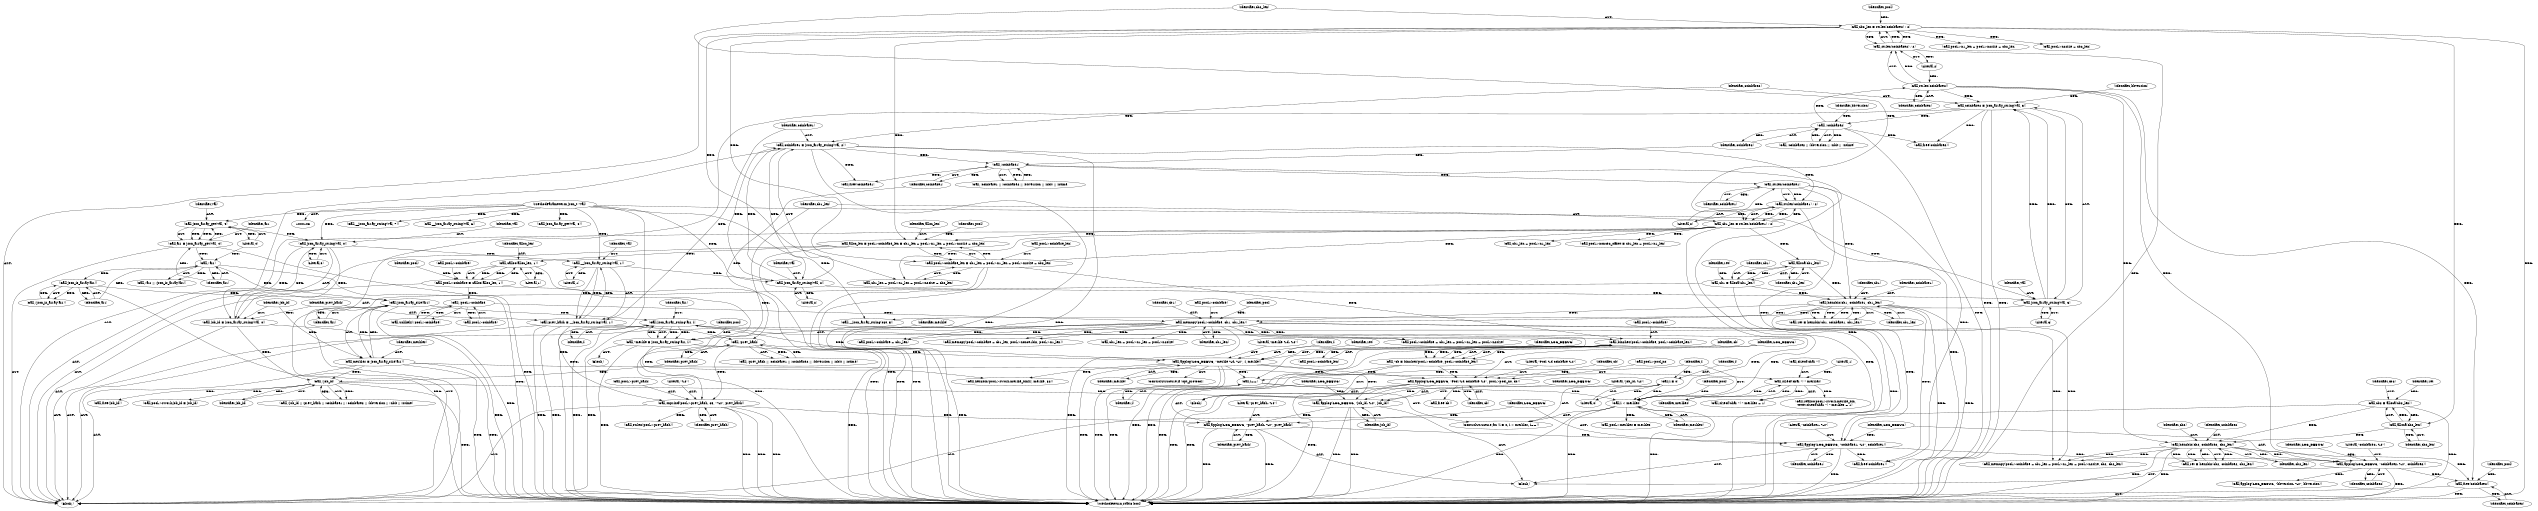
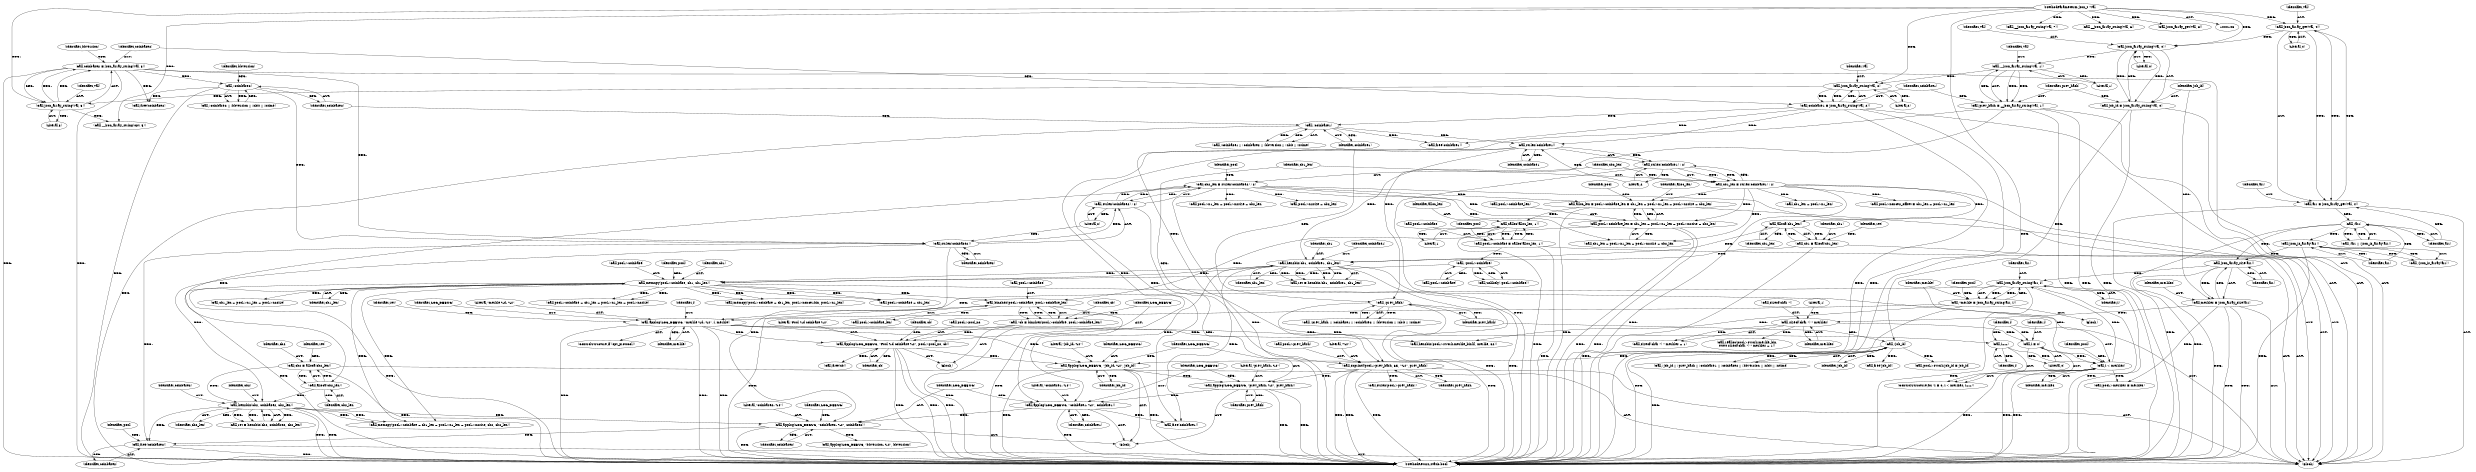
edge "(Call,strlen(coinbase2))" -> "(Call,coinbase2 = json_array_string(val, 3))": reversed
edge "(Call,coinbase1 = json_array_string(val, 2))" -> "(Call,strlen(coinbase1) / 2)": now "(Call,coinbase1 = json_array_string(val, 2))" -> "(Call,strlen(coinbase1))"
edge "(MethodParameterIn,json_t *val)" -> "(Call,__json_array_string(val, 1))": removed, label "DDG:"
edge "(Literal,4)" -> "(Call,!arr)": now "(Call,!arr || !json_is_array(arr))" -> "(Call,!arr)"
edge "(Call,arr = json_array_get(val, 4))" -> "(Call,!arr)": label "DDG: " -> "CFG: "
edge "(Call,json_array_string(arr, i))" -> "(Call,i++)": removed, label "DDG:"
edge "(Call,merkles = json_array_size(arr))" -> "(Call,!job_id)": now "(Call,merkles = json_array_size(arr))" -> "(Call,pool->merkles = merkles)"
edge "(Call,sizeof(char *) * merkles)" -> "(Call,i < merkles)": now "(Call,sizeof(char *) * merkles)" -> "(Call,i = 0)"
